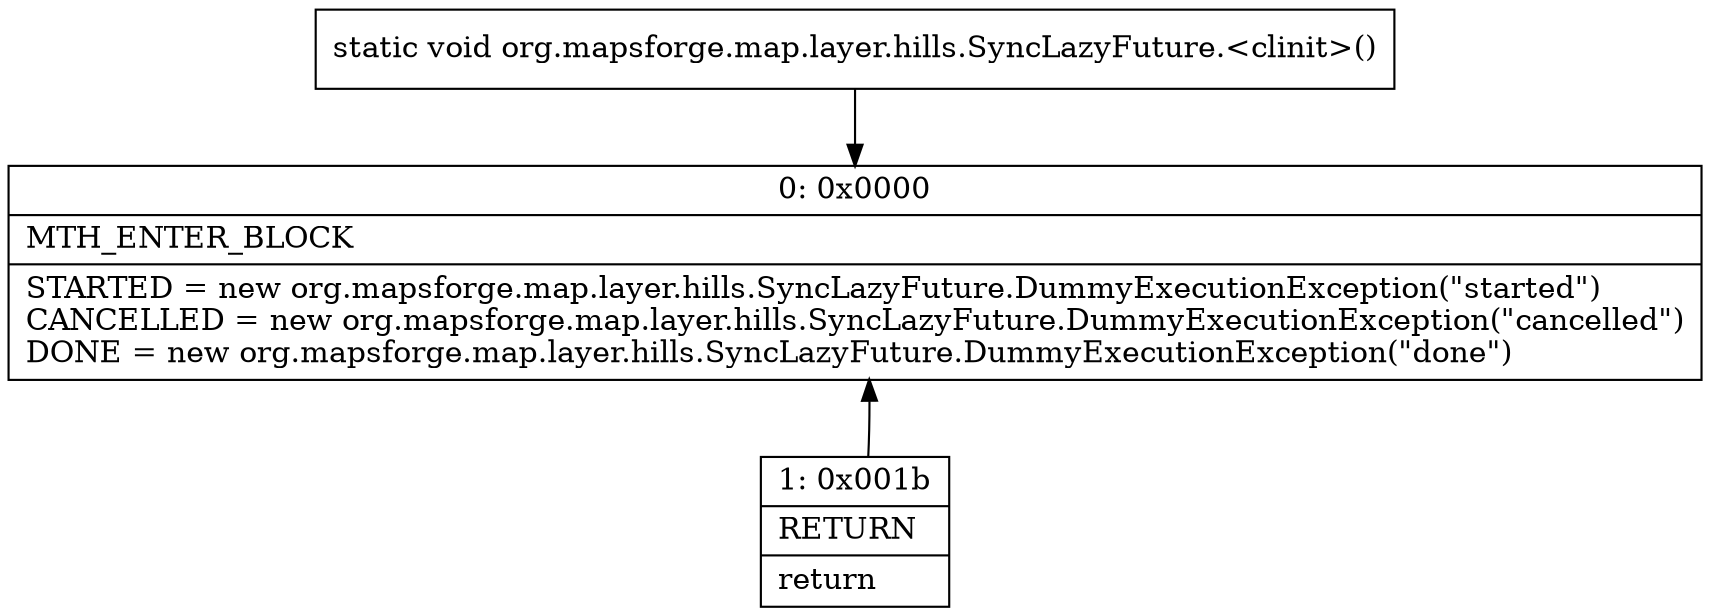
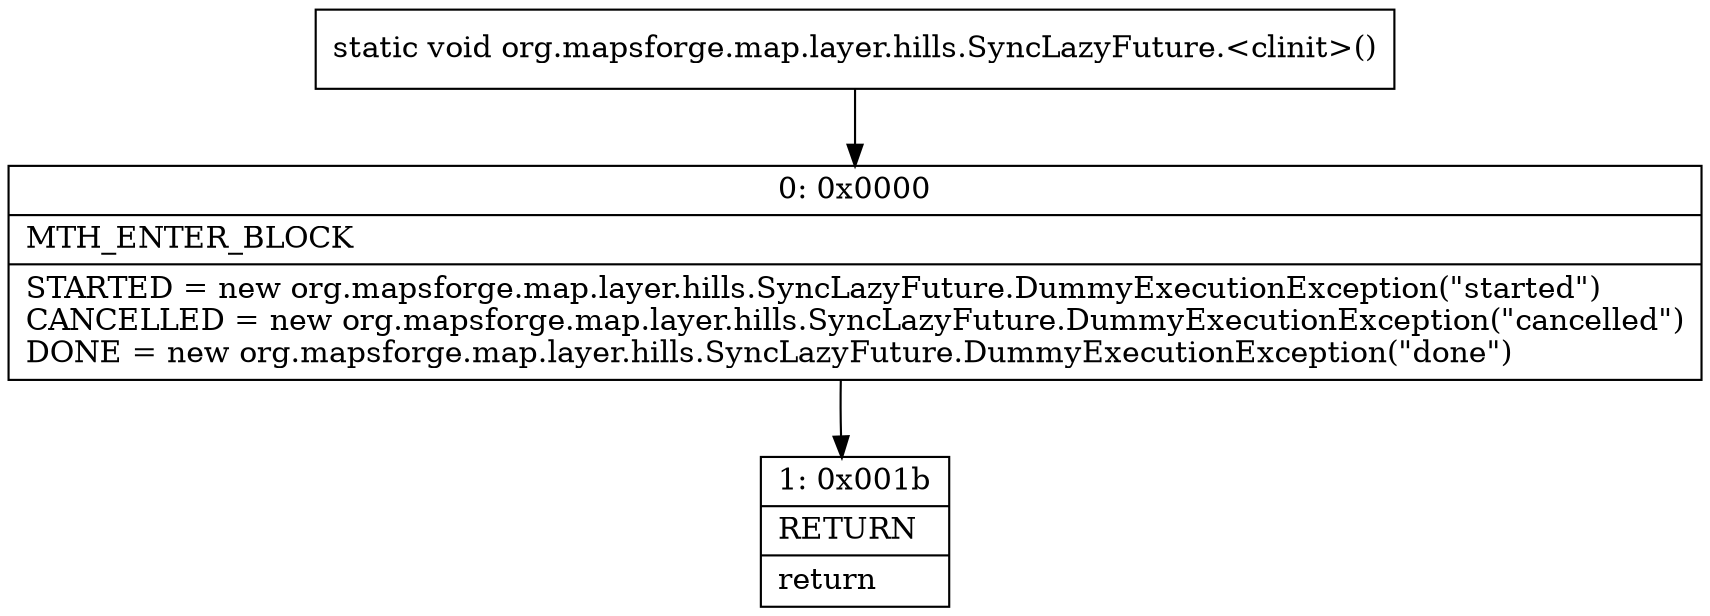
edge "1: 0x001b" -> "0: 0x0000": reversed
